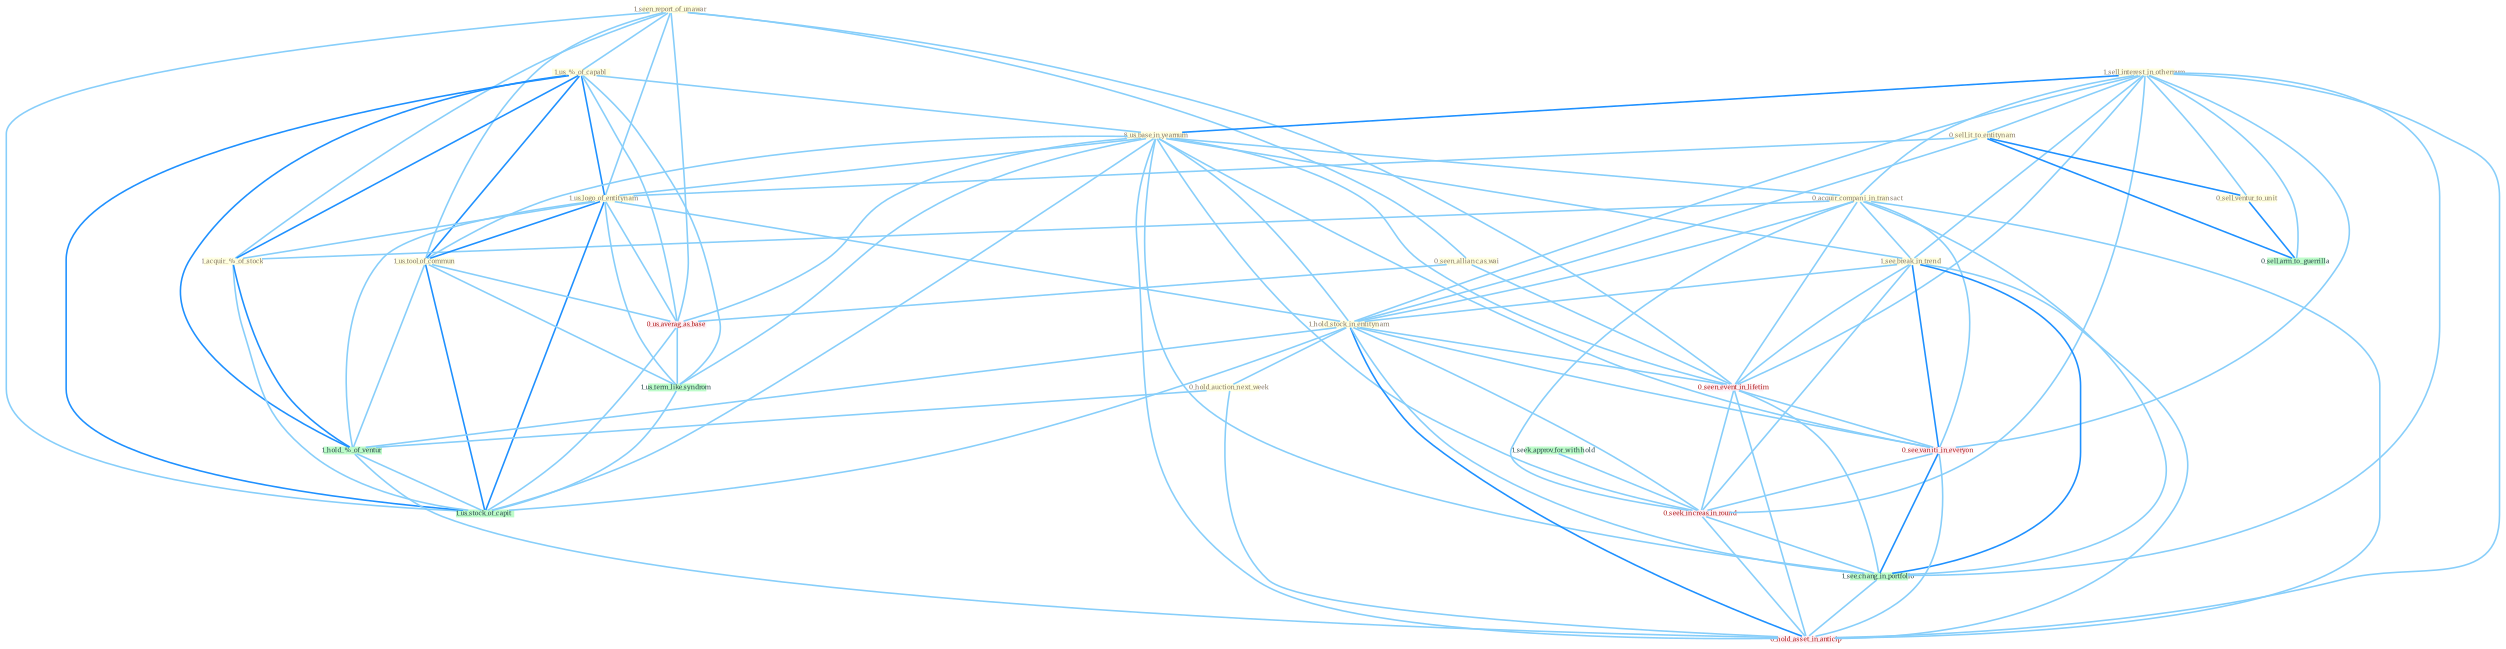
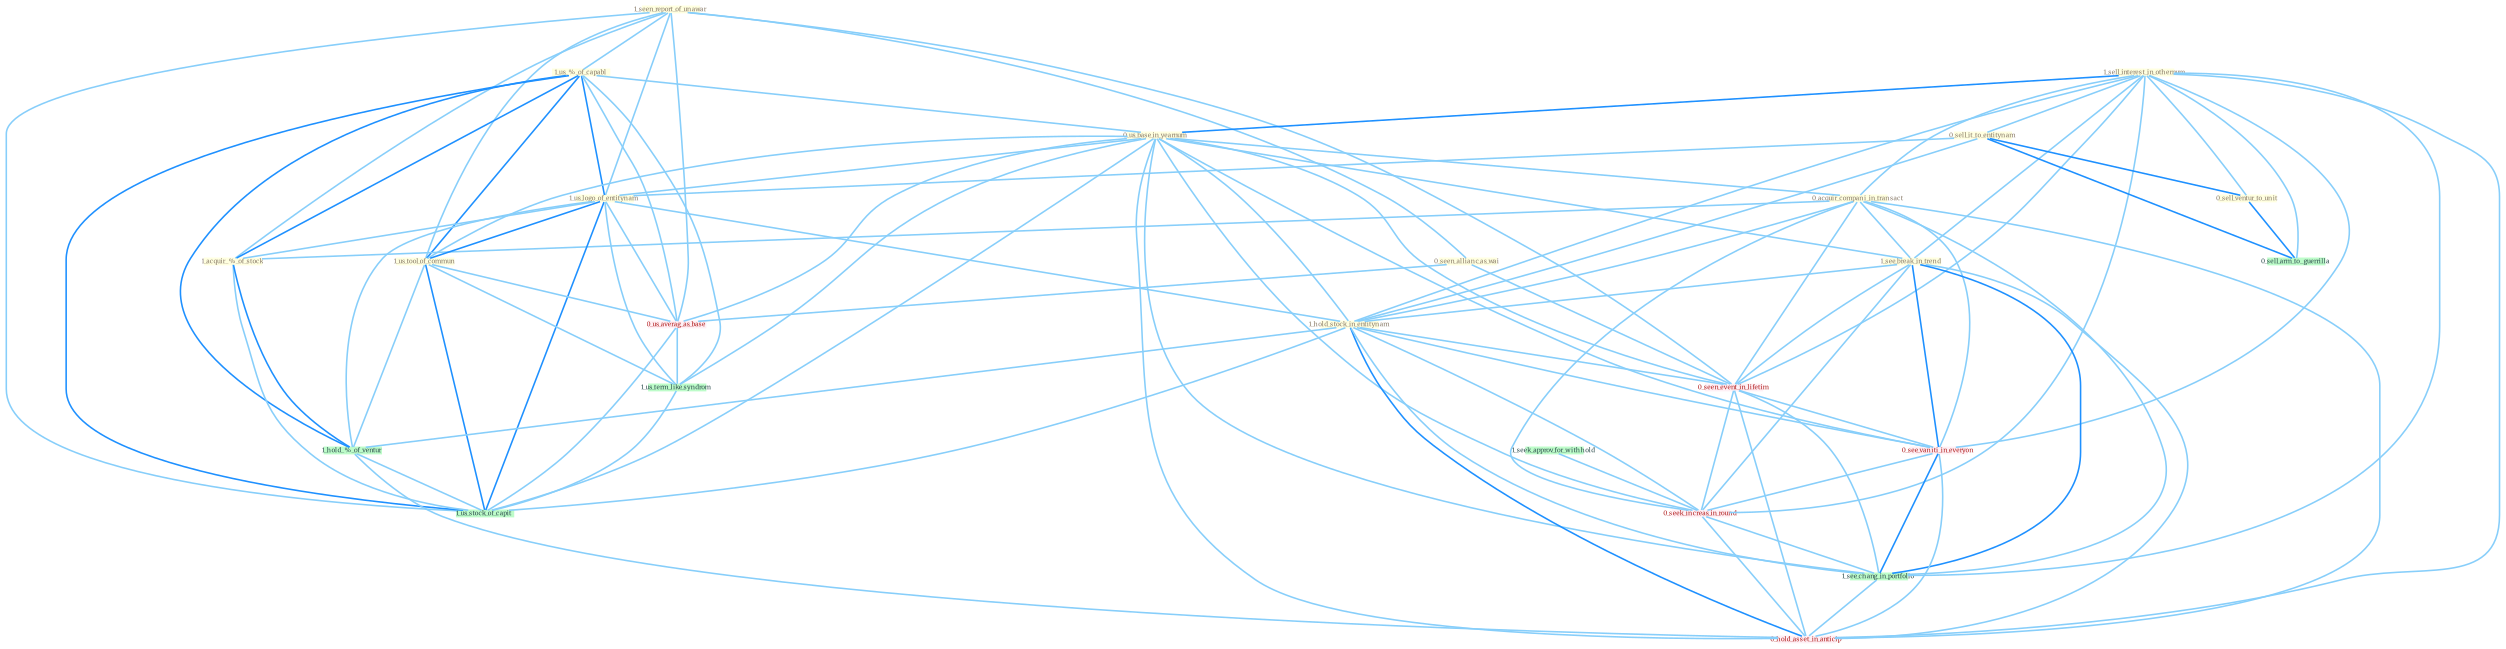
node "8_us_base_in_yearnum": label "8_us_base_in_yearnum" -> "0_us_base_in_yearnum"
node "0_hold_auction_next_week": removed
